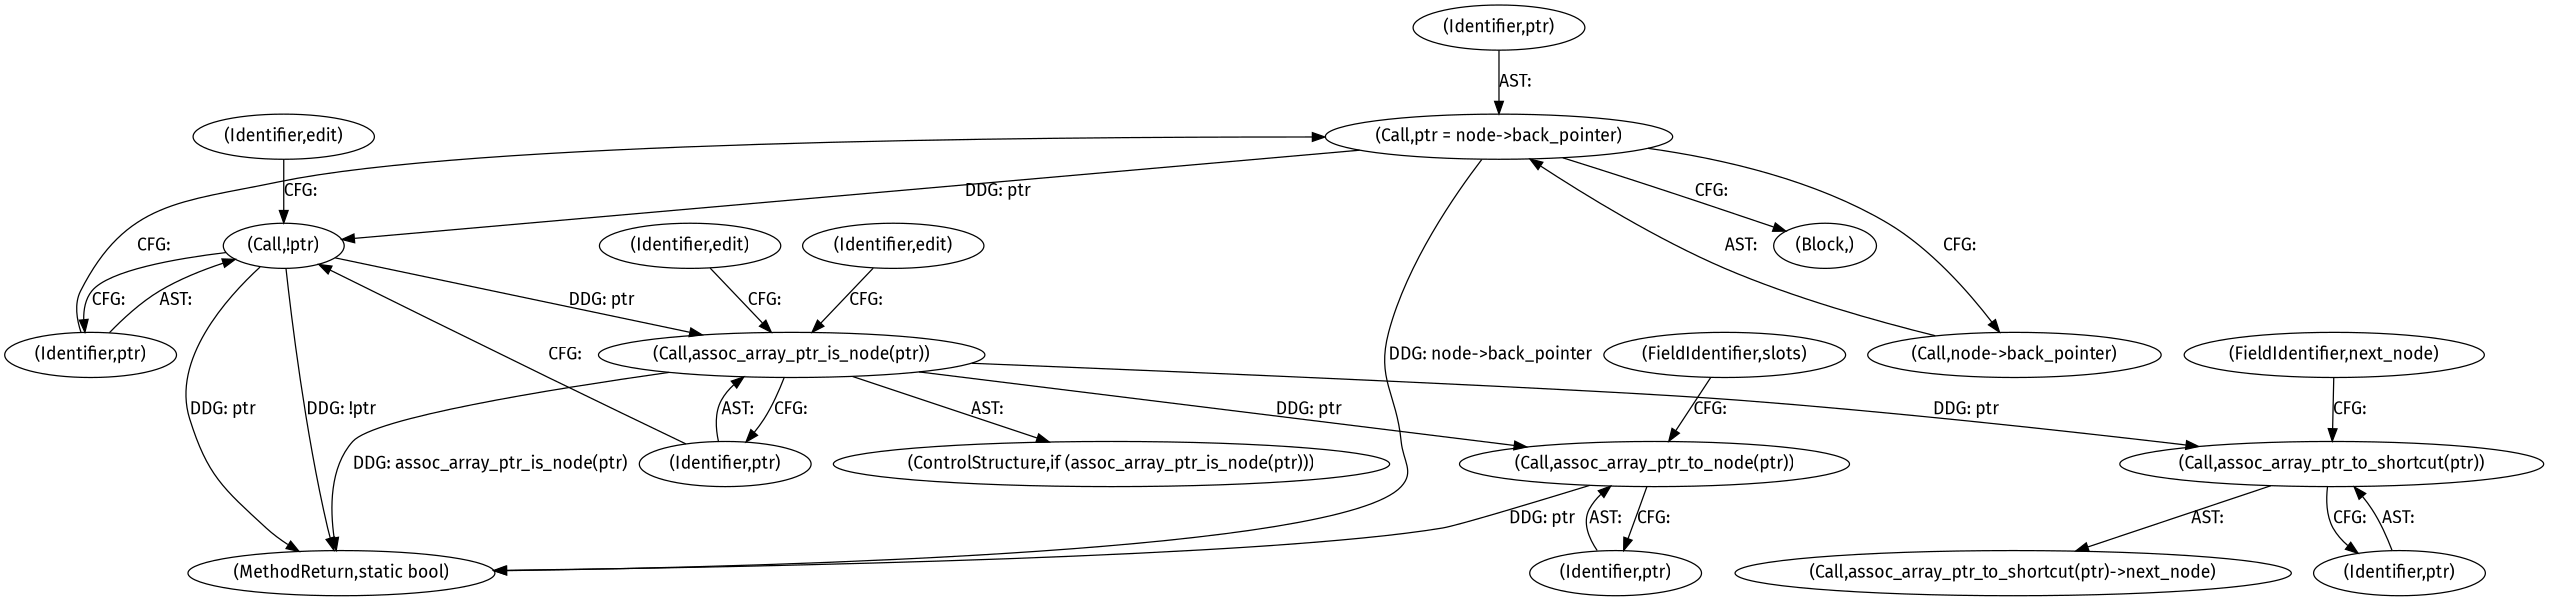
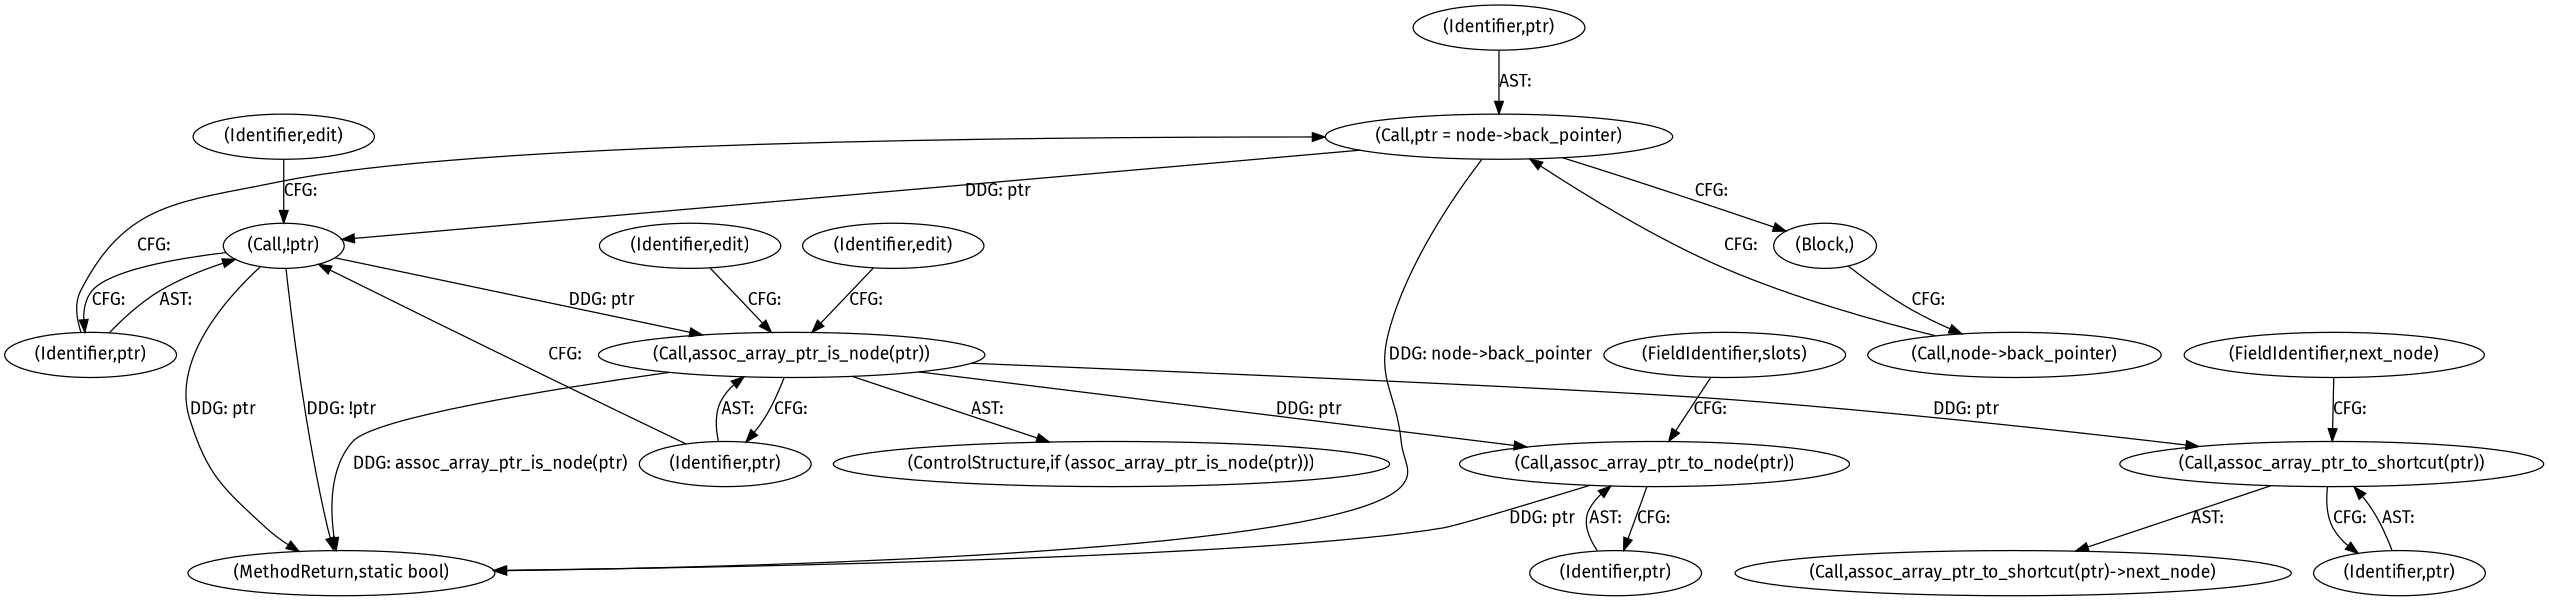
edge "(Call,ptr = node->back_pointer)" -> "(Call,node->back_pointer)": now "(Block,)" -> "(Call,node->back_pointer)"
edge "(Call,node->back_pointer)" -> "(Call,ptr = node->back_pointer)": label "AST: " -> "CFG: "
